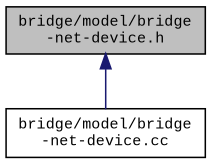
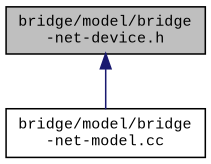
node "bridge/model/bridge -net-device.cc": label "bridge/model/bridge -net-device.cc" -> "bridge/model/bridge -net-model.cc"
